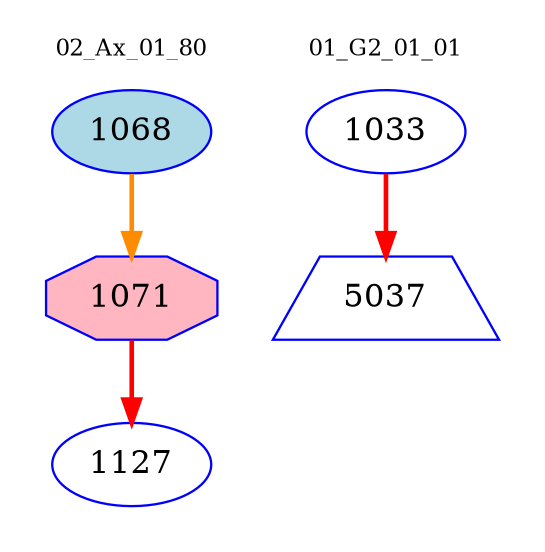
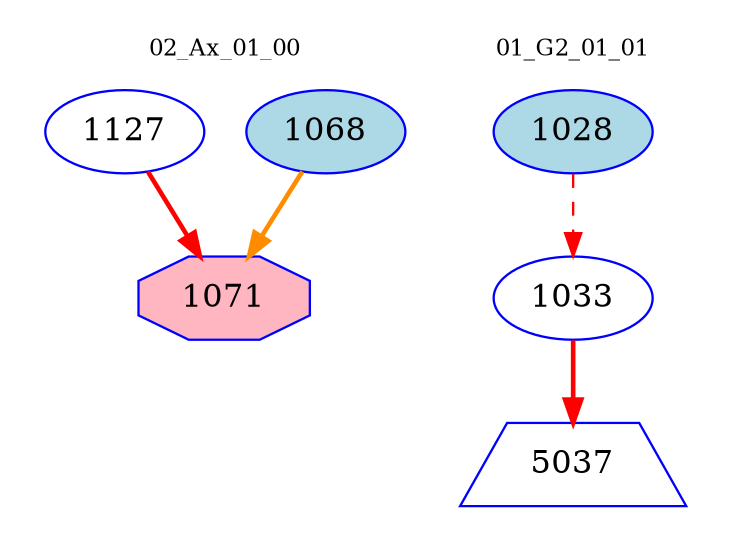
cluster "02_Ax_01_80": label "02_Ax_01_80" -> "02_Ax_01_00"
node "1028": added
edge "1071" -> "1127": reversed
